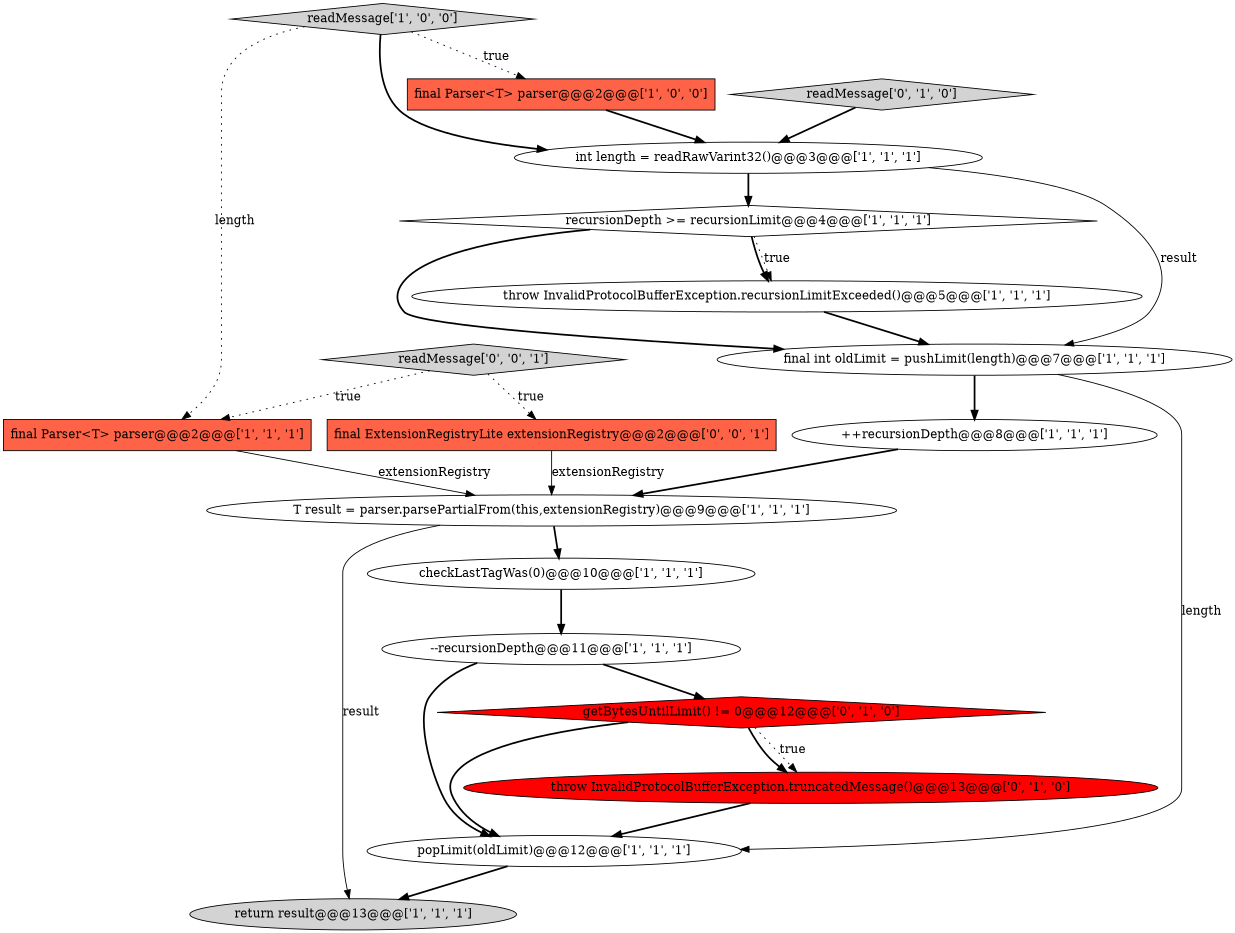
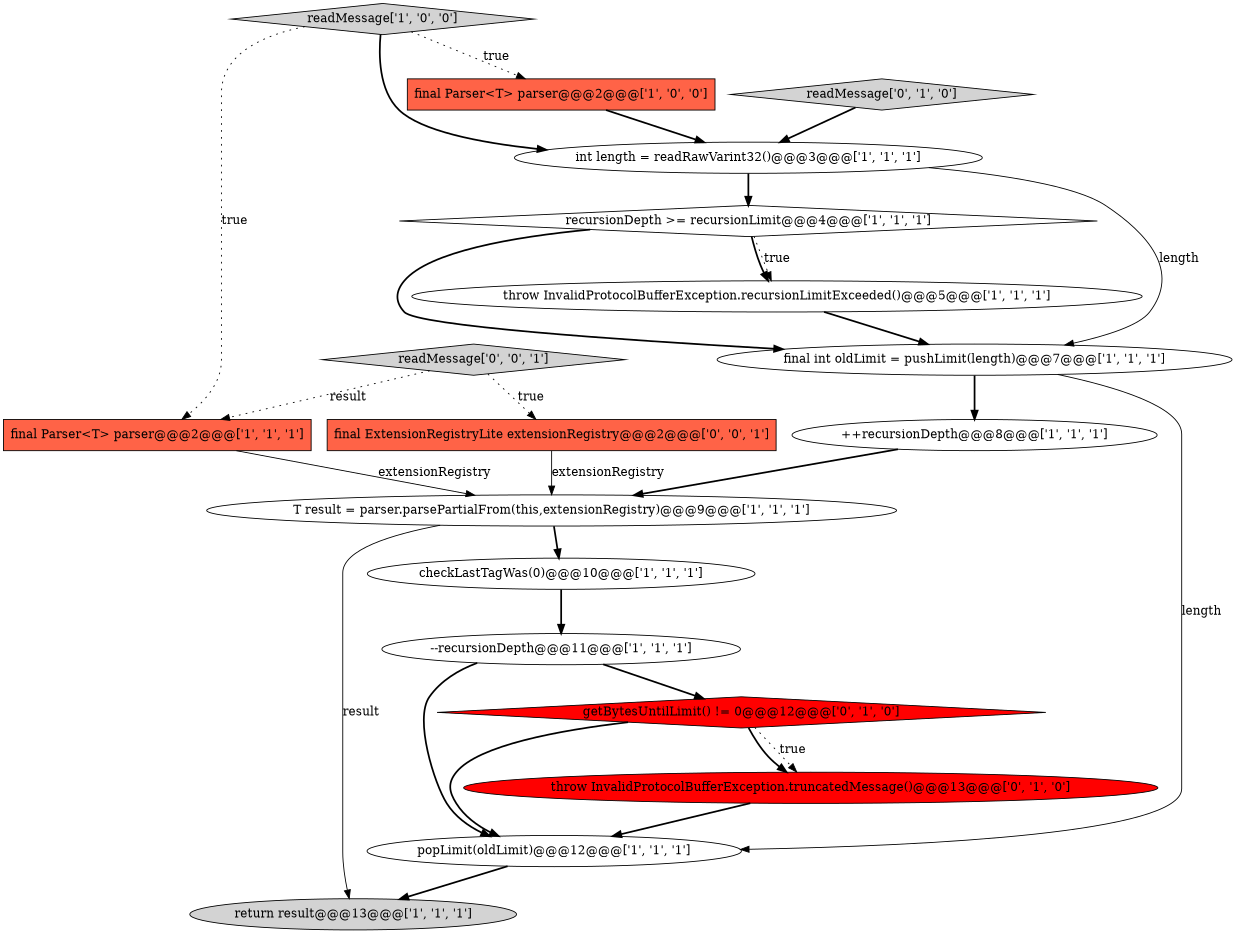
edge "readMessage['1', '0', '0']" -> "final Parser<T> parser@@@2@@@['1', '1', '1']": label "length" -> "true"
edge "int length = readRawVarint32()@@@3@@@['1', '1', '1']" -> "final int oldLimit = pushLimit(length)@@@7@@@['1', '1', '1']": label "result" -> "length"
edge "readMessage['0', '0', '1']" -> "final Parser<T> parser@@@2@@@['1', '1', '1']": label "true" -> "result"
